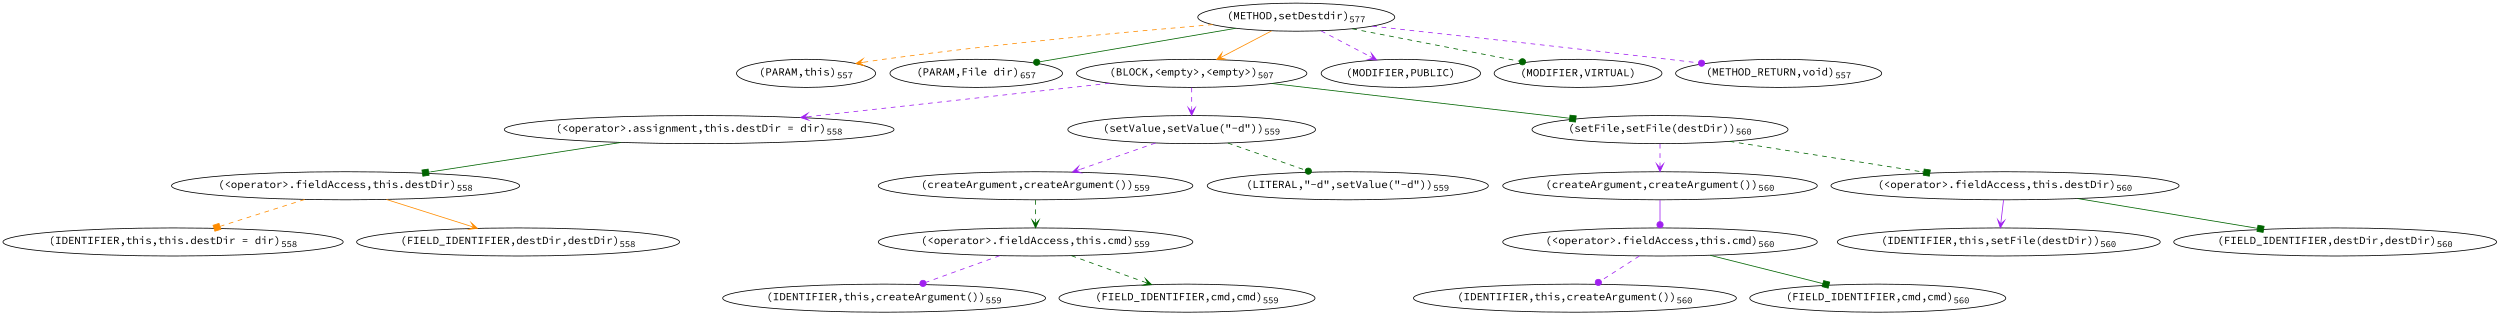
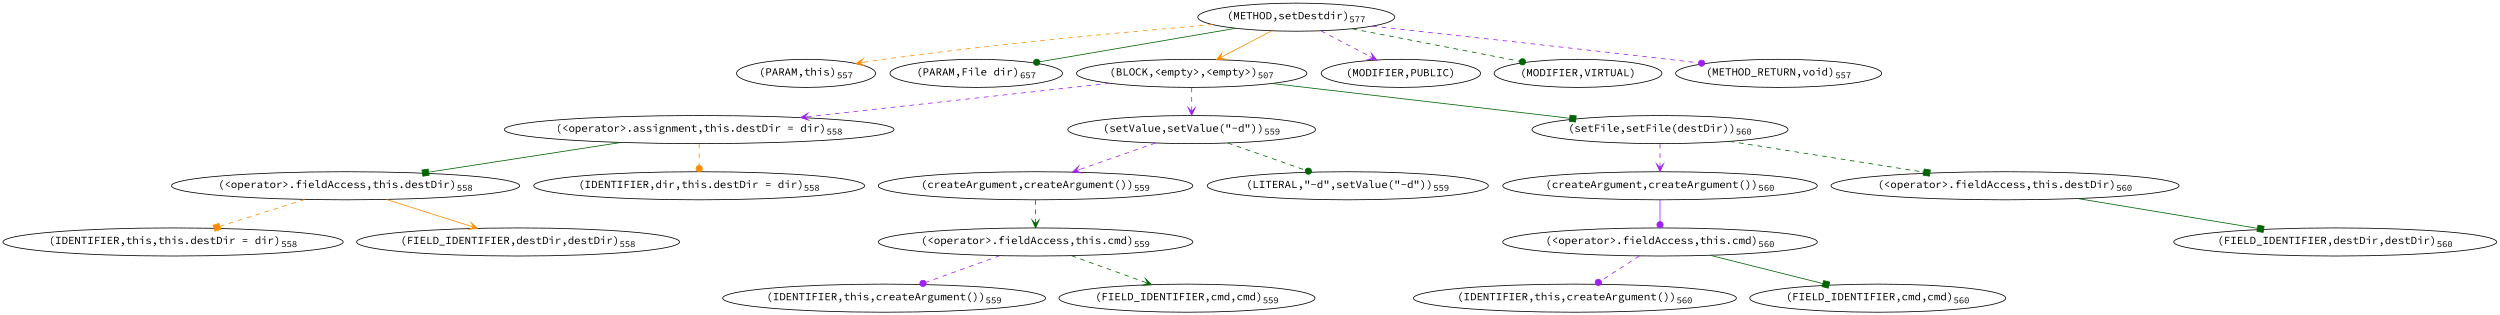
node "(IDENTIFIER,dir,this.destDir = dir)": added
node "(IDENTIFIER,this,setFile(destDir))": removed
